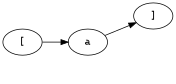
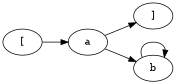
node "b": added
